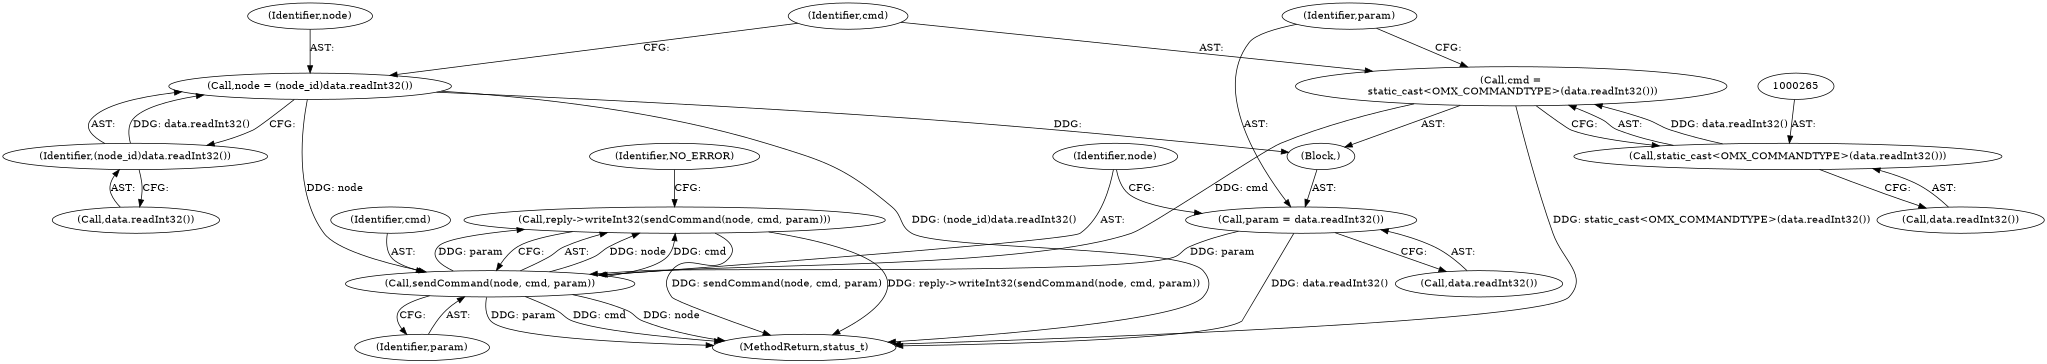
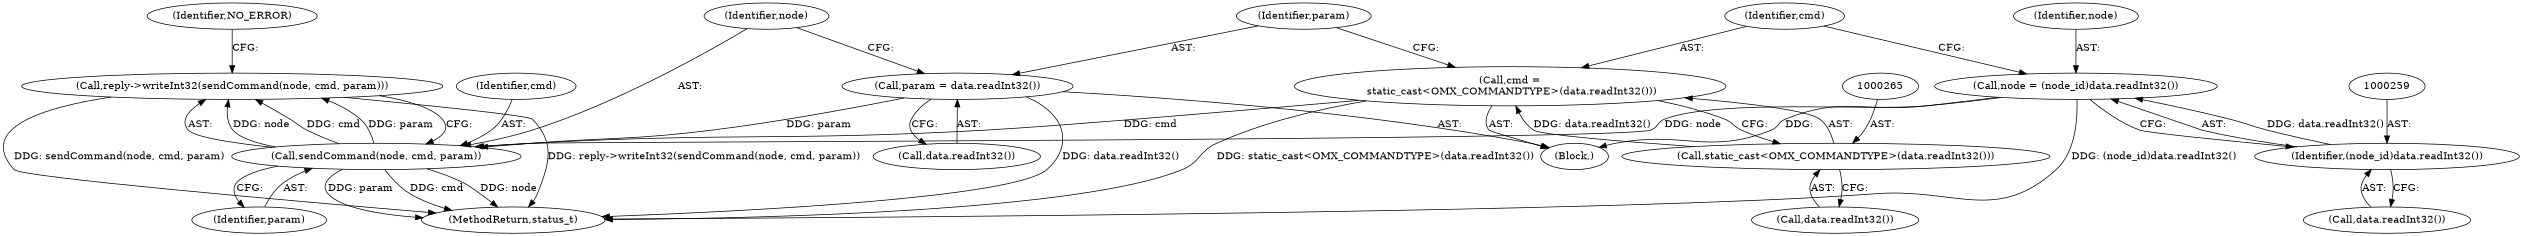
node "1000259": added
edge "(Block,)" -> "(Call,param = data.readInt32())": reversed
